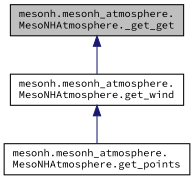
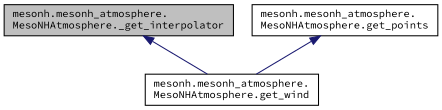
node "mesonh.mesonh_atmosphere. MesoNHAtmosphere._get_get": label "mesonh.mesonh_atmosphere. MesoNHAtmosphere._get_get" -> "mesonh.mesonh_atmosphere. MesoNHAtmosphere._get_interpolator"
edge "mesonh.mesonh_atmosphere. MesoNHAtmosphere.get_points" -> "mesonh.mesonh_atmosphere. MesoNHAtmosphere.get_wind": reversed
